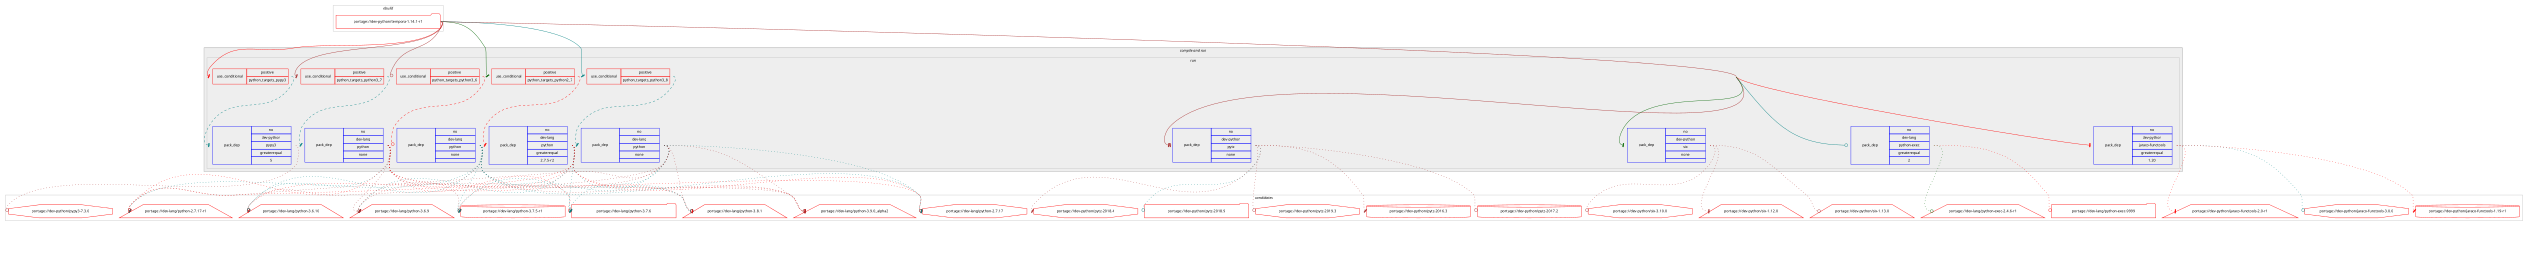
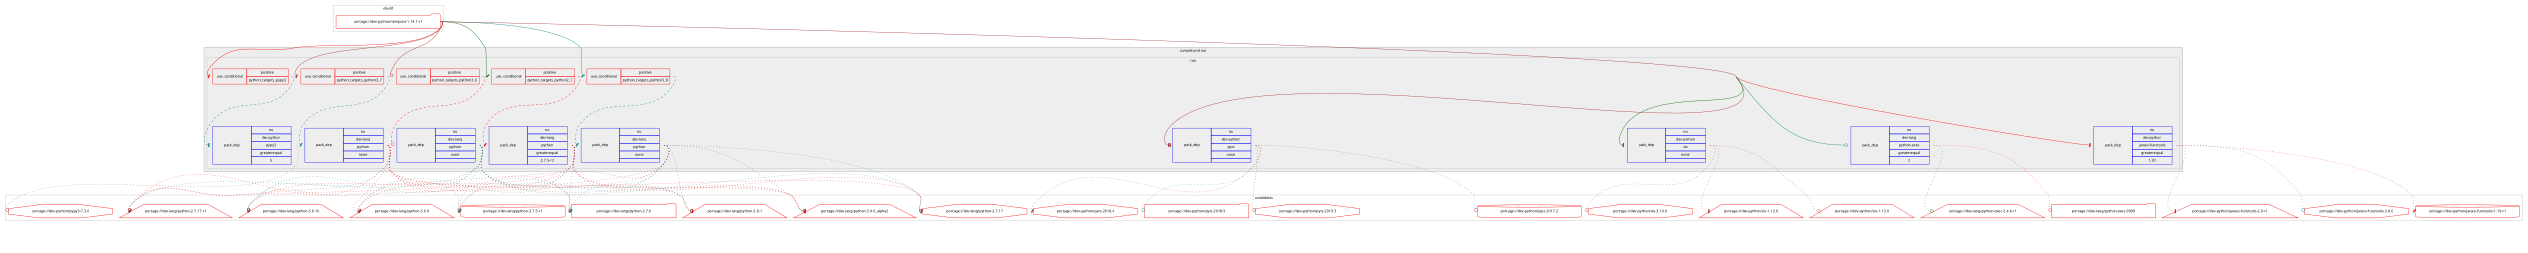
node "portage://dev-python/pytz-2016.3": removed
